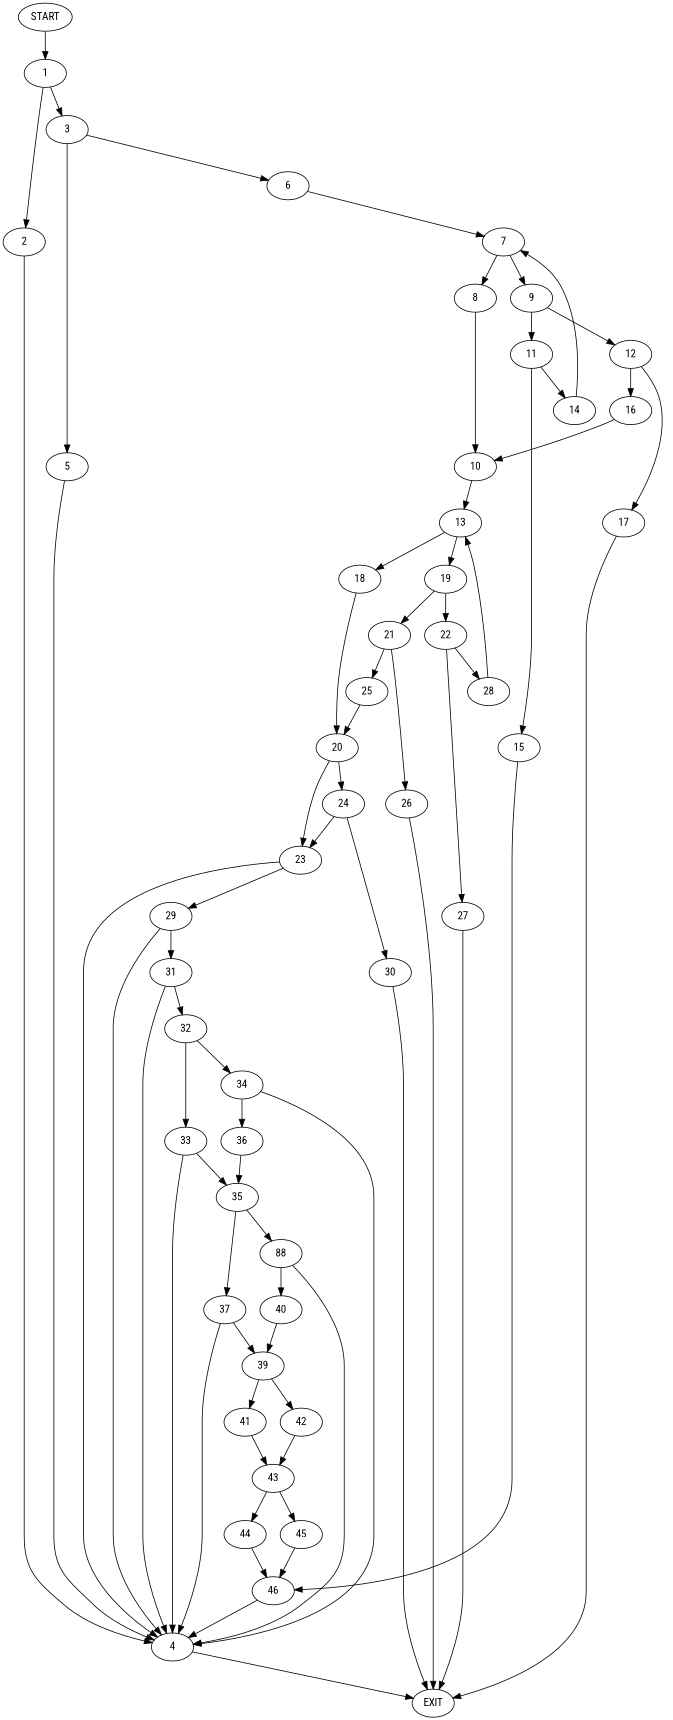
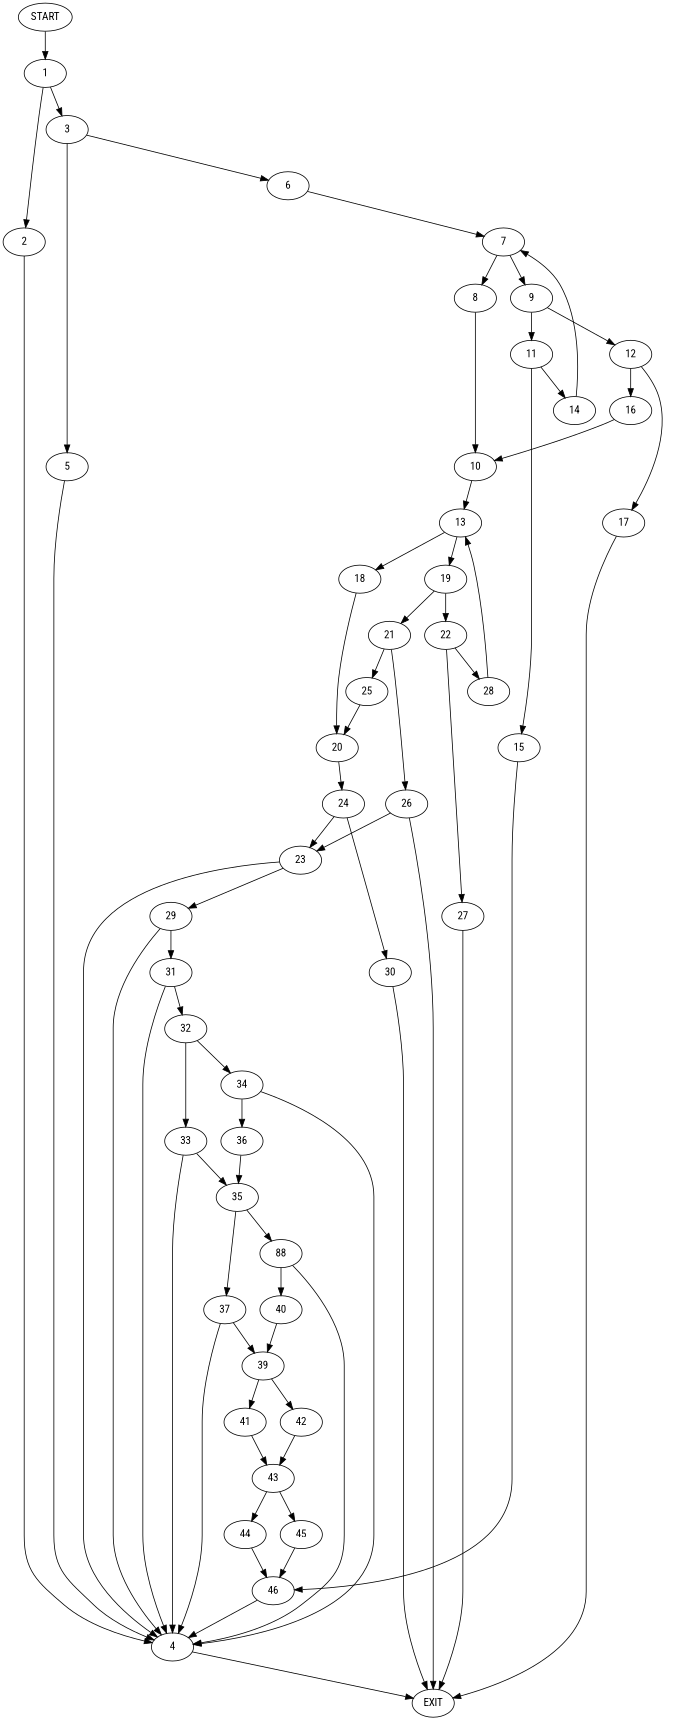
edge "20" -> "23": now "26" -> "23"
